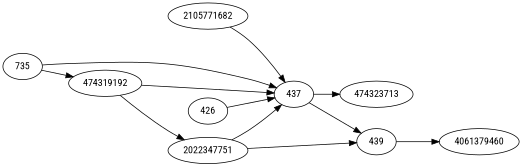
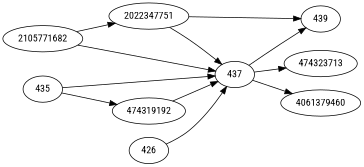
node "735": label "735" -> "435"
edge "474319192" -> "2022347751": now "2105771682" -> "2022347751"
edge "439" -> "4061379460": now "437" -> "4061379460"
